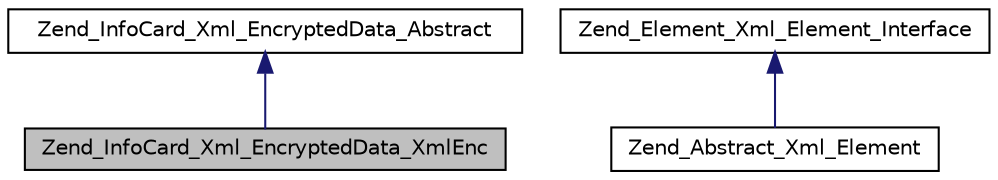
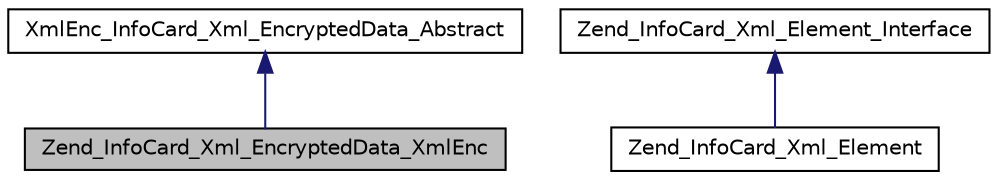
node "Zend_InfoCard_Xml_EncryptedData_Abstract": label "Zend_InfoCard_Xml_EncryptedData_Abstract" -> "XmlEnc_InfoCard_Xml_EncryptedData_Abstract"
node "Zend_Element_Xml_Element_Interface": label "Zend_Element_Xml_Element_Interface" -> "Zend_InfoCard_Xml_Element_Interface"
node "Zend_Abstract_Xml_Element": label "Zend_Abstract_Xml_Element" -> "Zend_InfoCard_Xml_Element"
